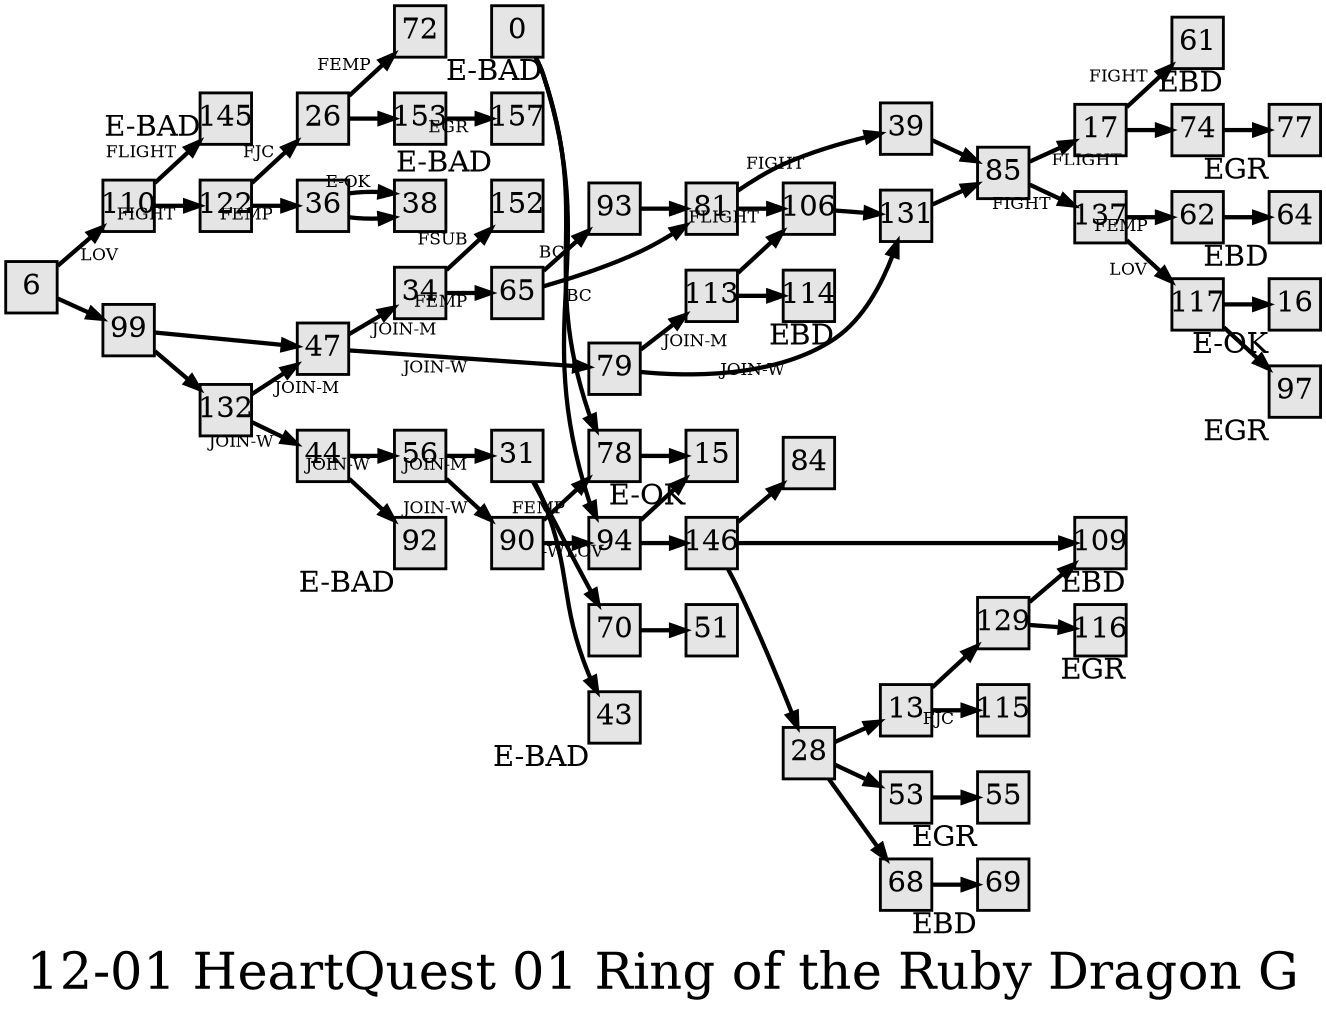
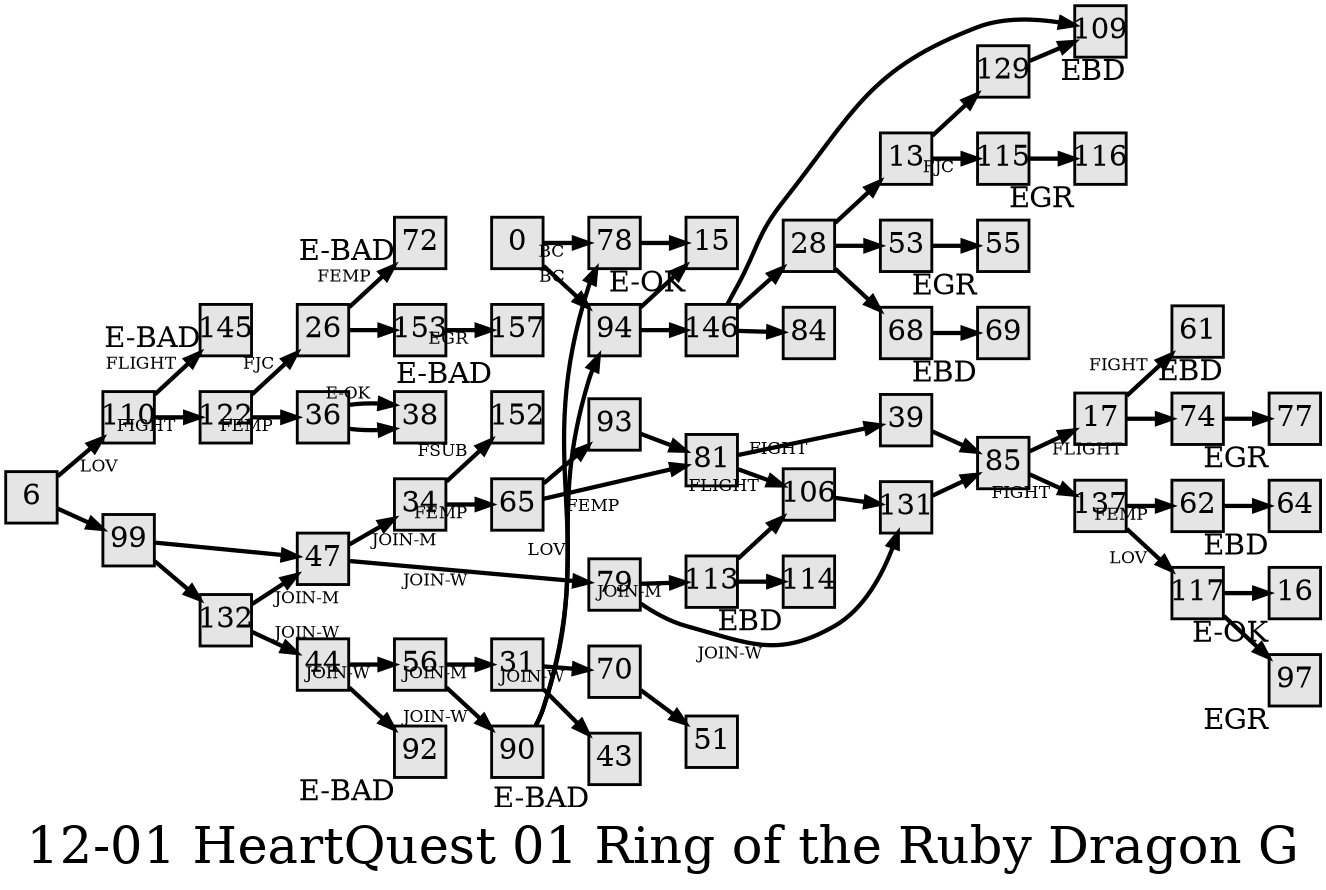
edge "129" -> "116 EGR": now "115" -> "116 EGR"
